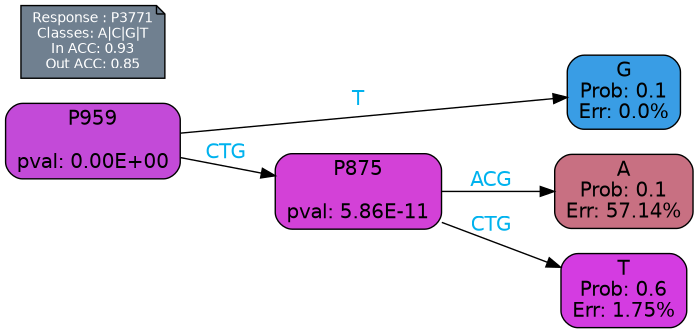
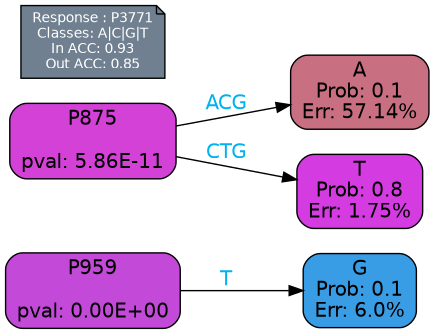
node "G Prob: 0.1 Err: 0.0%": label "G Prob: 0.1 Err: 0.0%" -> "G Prob: 0.1 Err: 6.0%"
edge "P959 pval: 0.00E+00" -> "P875 pval: 5.86E-11": removed, label "CTG"
node "T Prob: 0.6 Err: 1.75%": label "T Prob: 0.6 Err: 1.75%" -> "T Prob: 0.8 Err: 1.75%"
